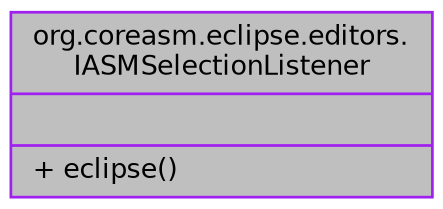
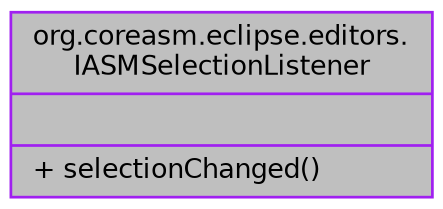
node "org.coreasm.eclipse.editors.": text "+ eclipse()" -> "+ selectionChanged()"
